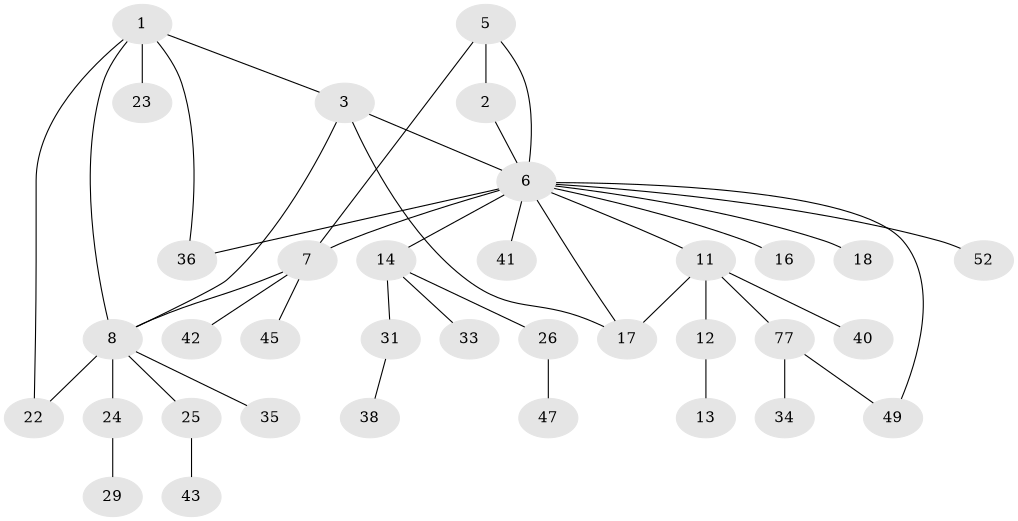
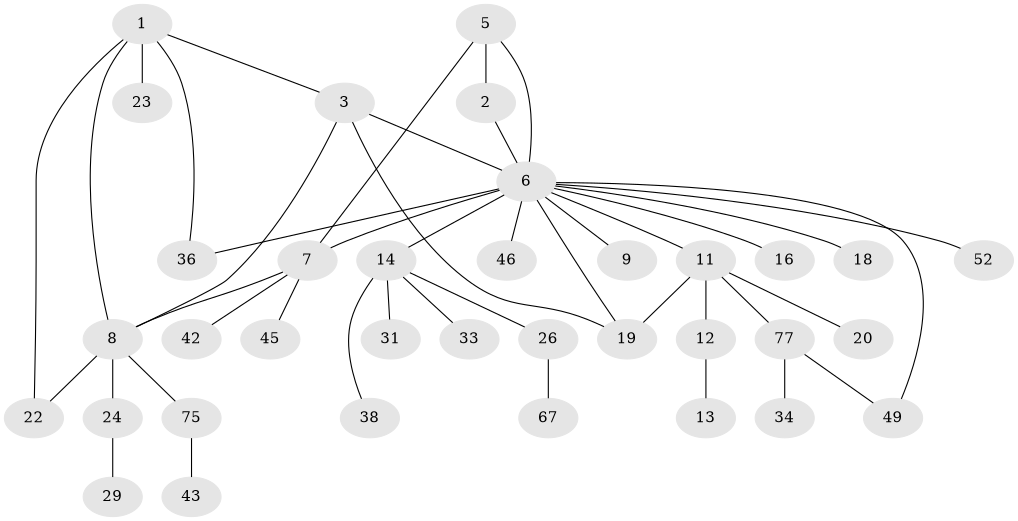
node "41": label "41" -> "46"
node "9": added
node "17": label "17" -> "19"
node "40": label "40" -> "20"
edge "31" -- "38": now "14" -- "38"
node "25": label "25" -> "75"
node "35": removed
node "47": label "47" -> "67"
